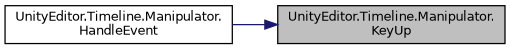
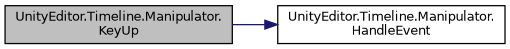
edge "UnityEditor.Timeline.Manipulator. HandleEvent" -> "UnityEditor.Timeline.Manipulator. KeyUp": reversed
